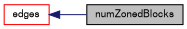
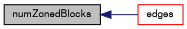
edge "numZonedBlocks" -> "edges": reversed
